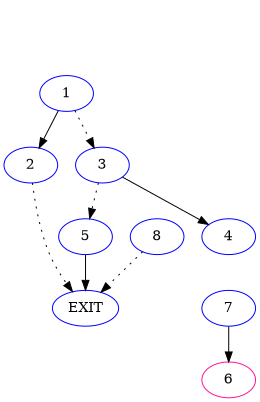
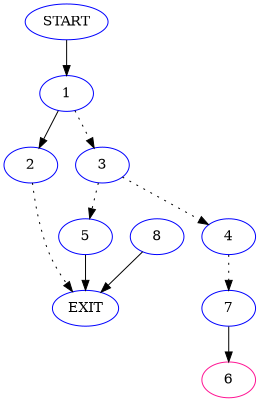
node "START": added
edge "3" -> "4": style solid -> dotted
edge "8" -> "EXIT": style dotted -> solid
edge "4" -> "7": added
